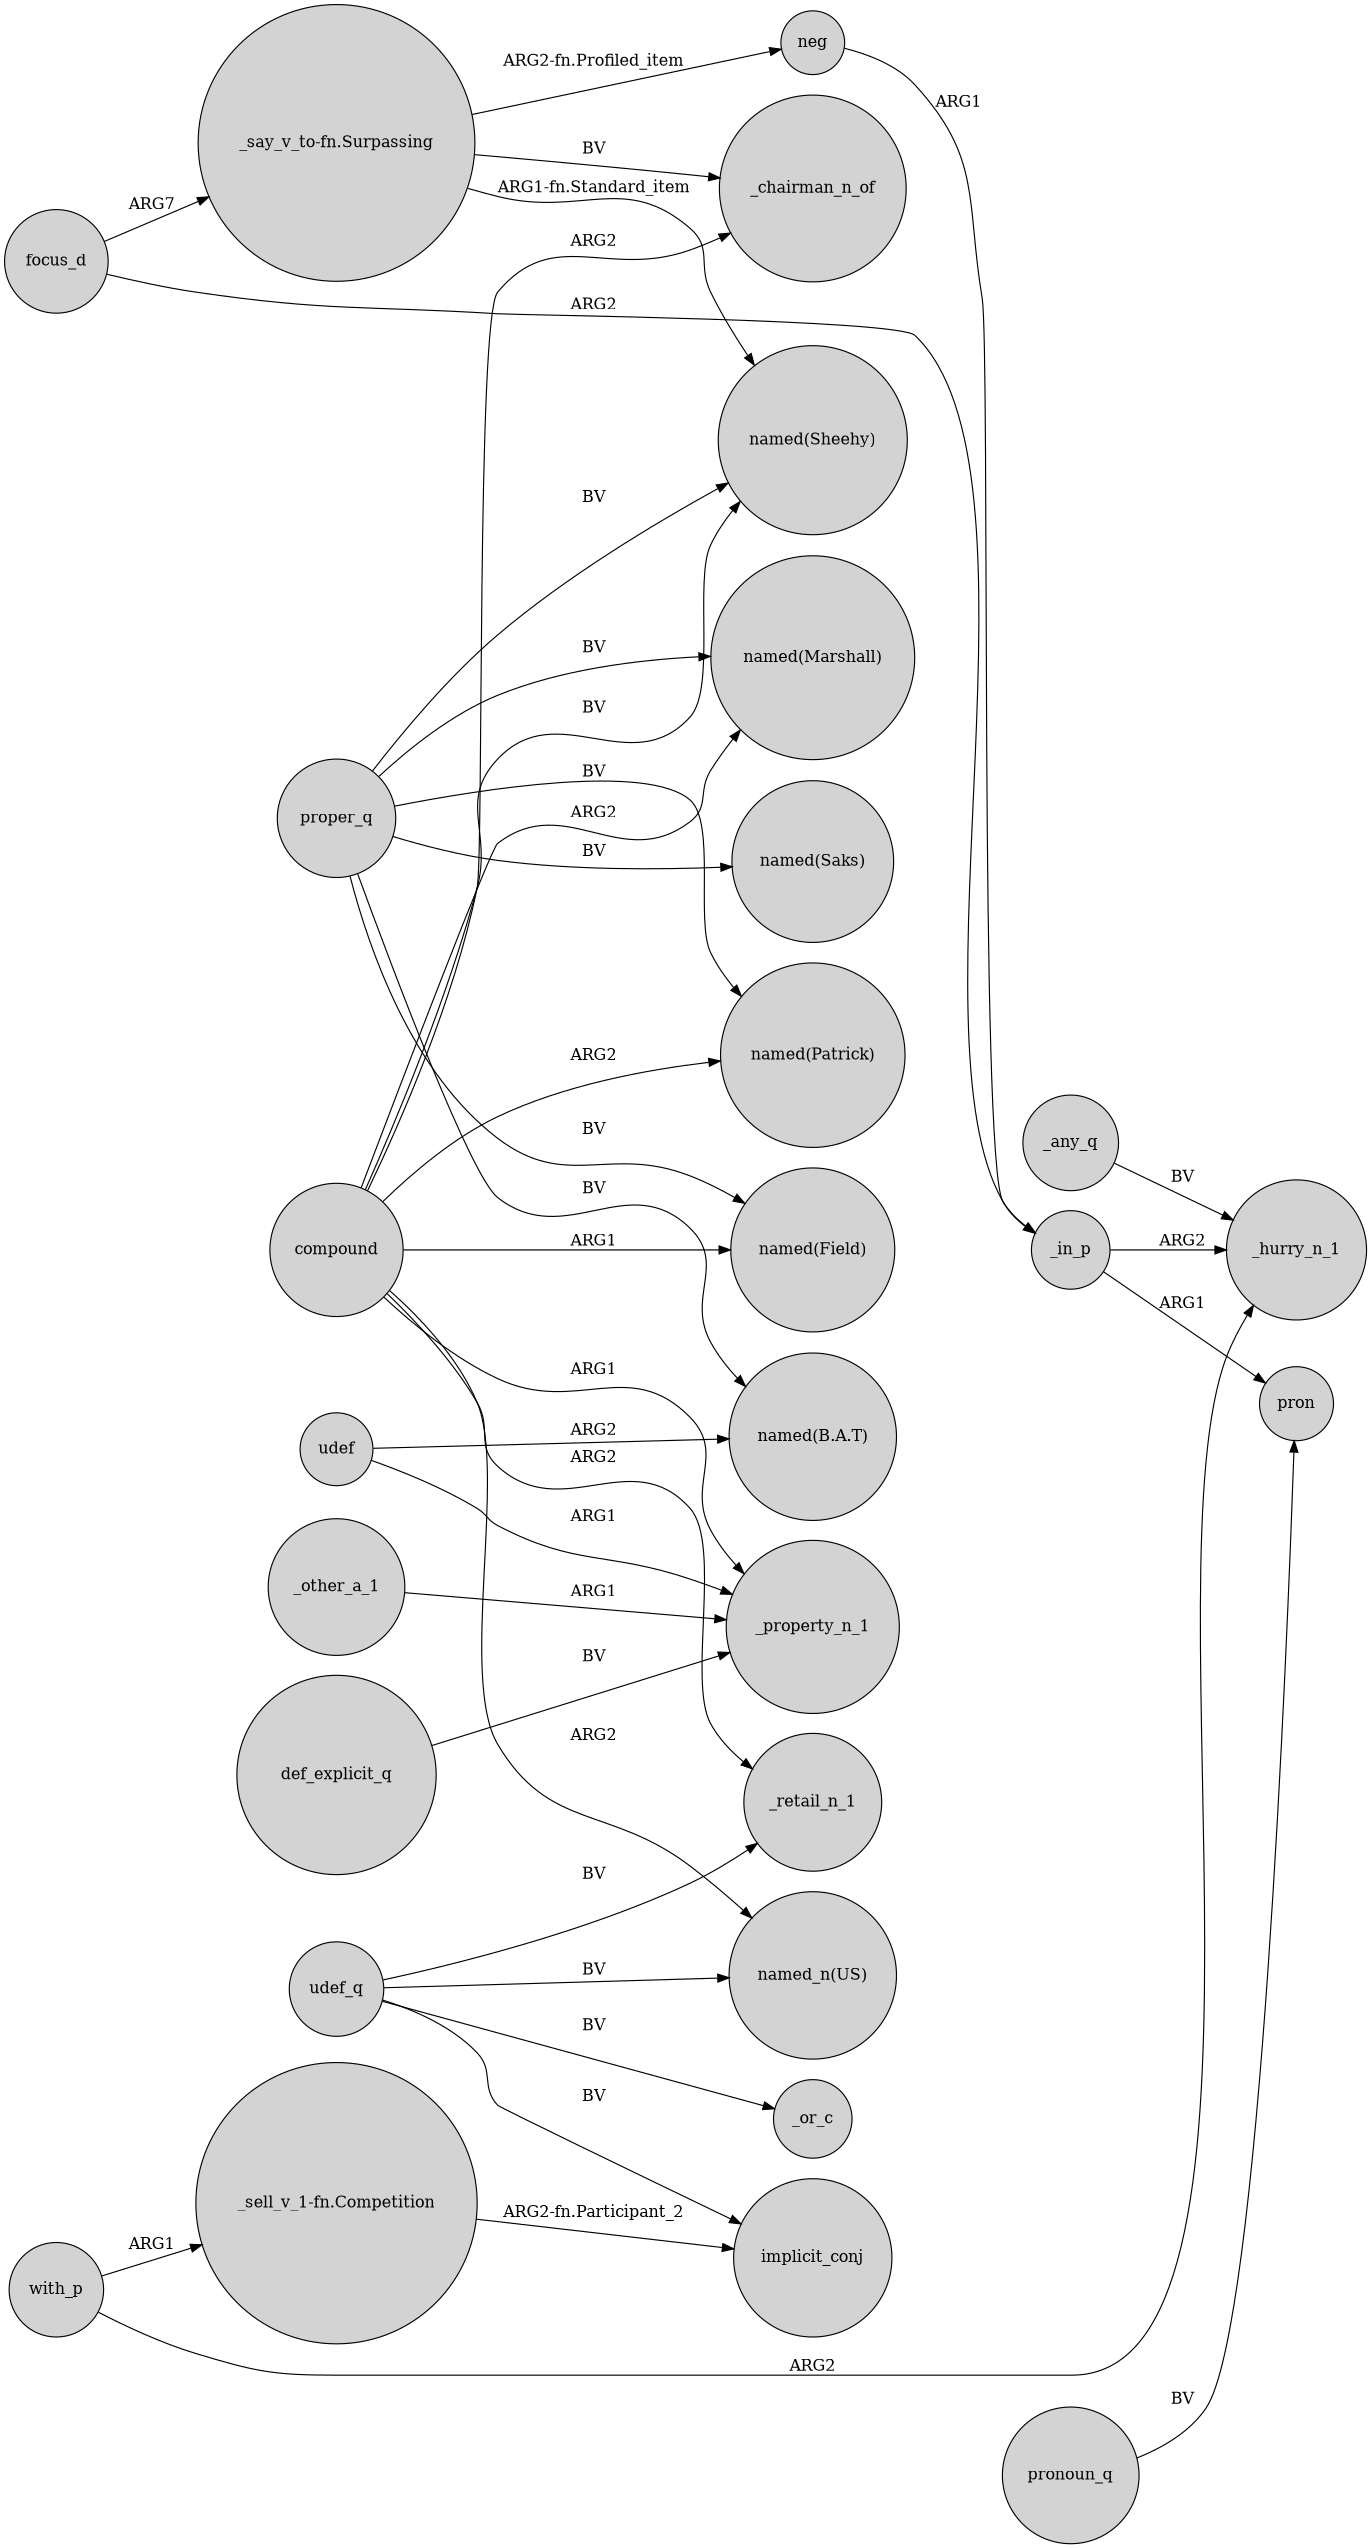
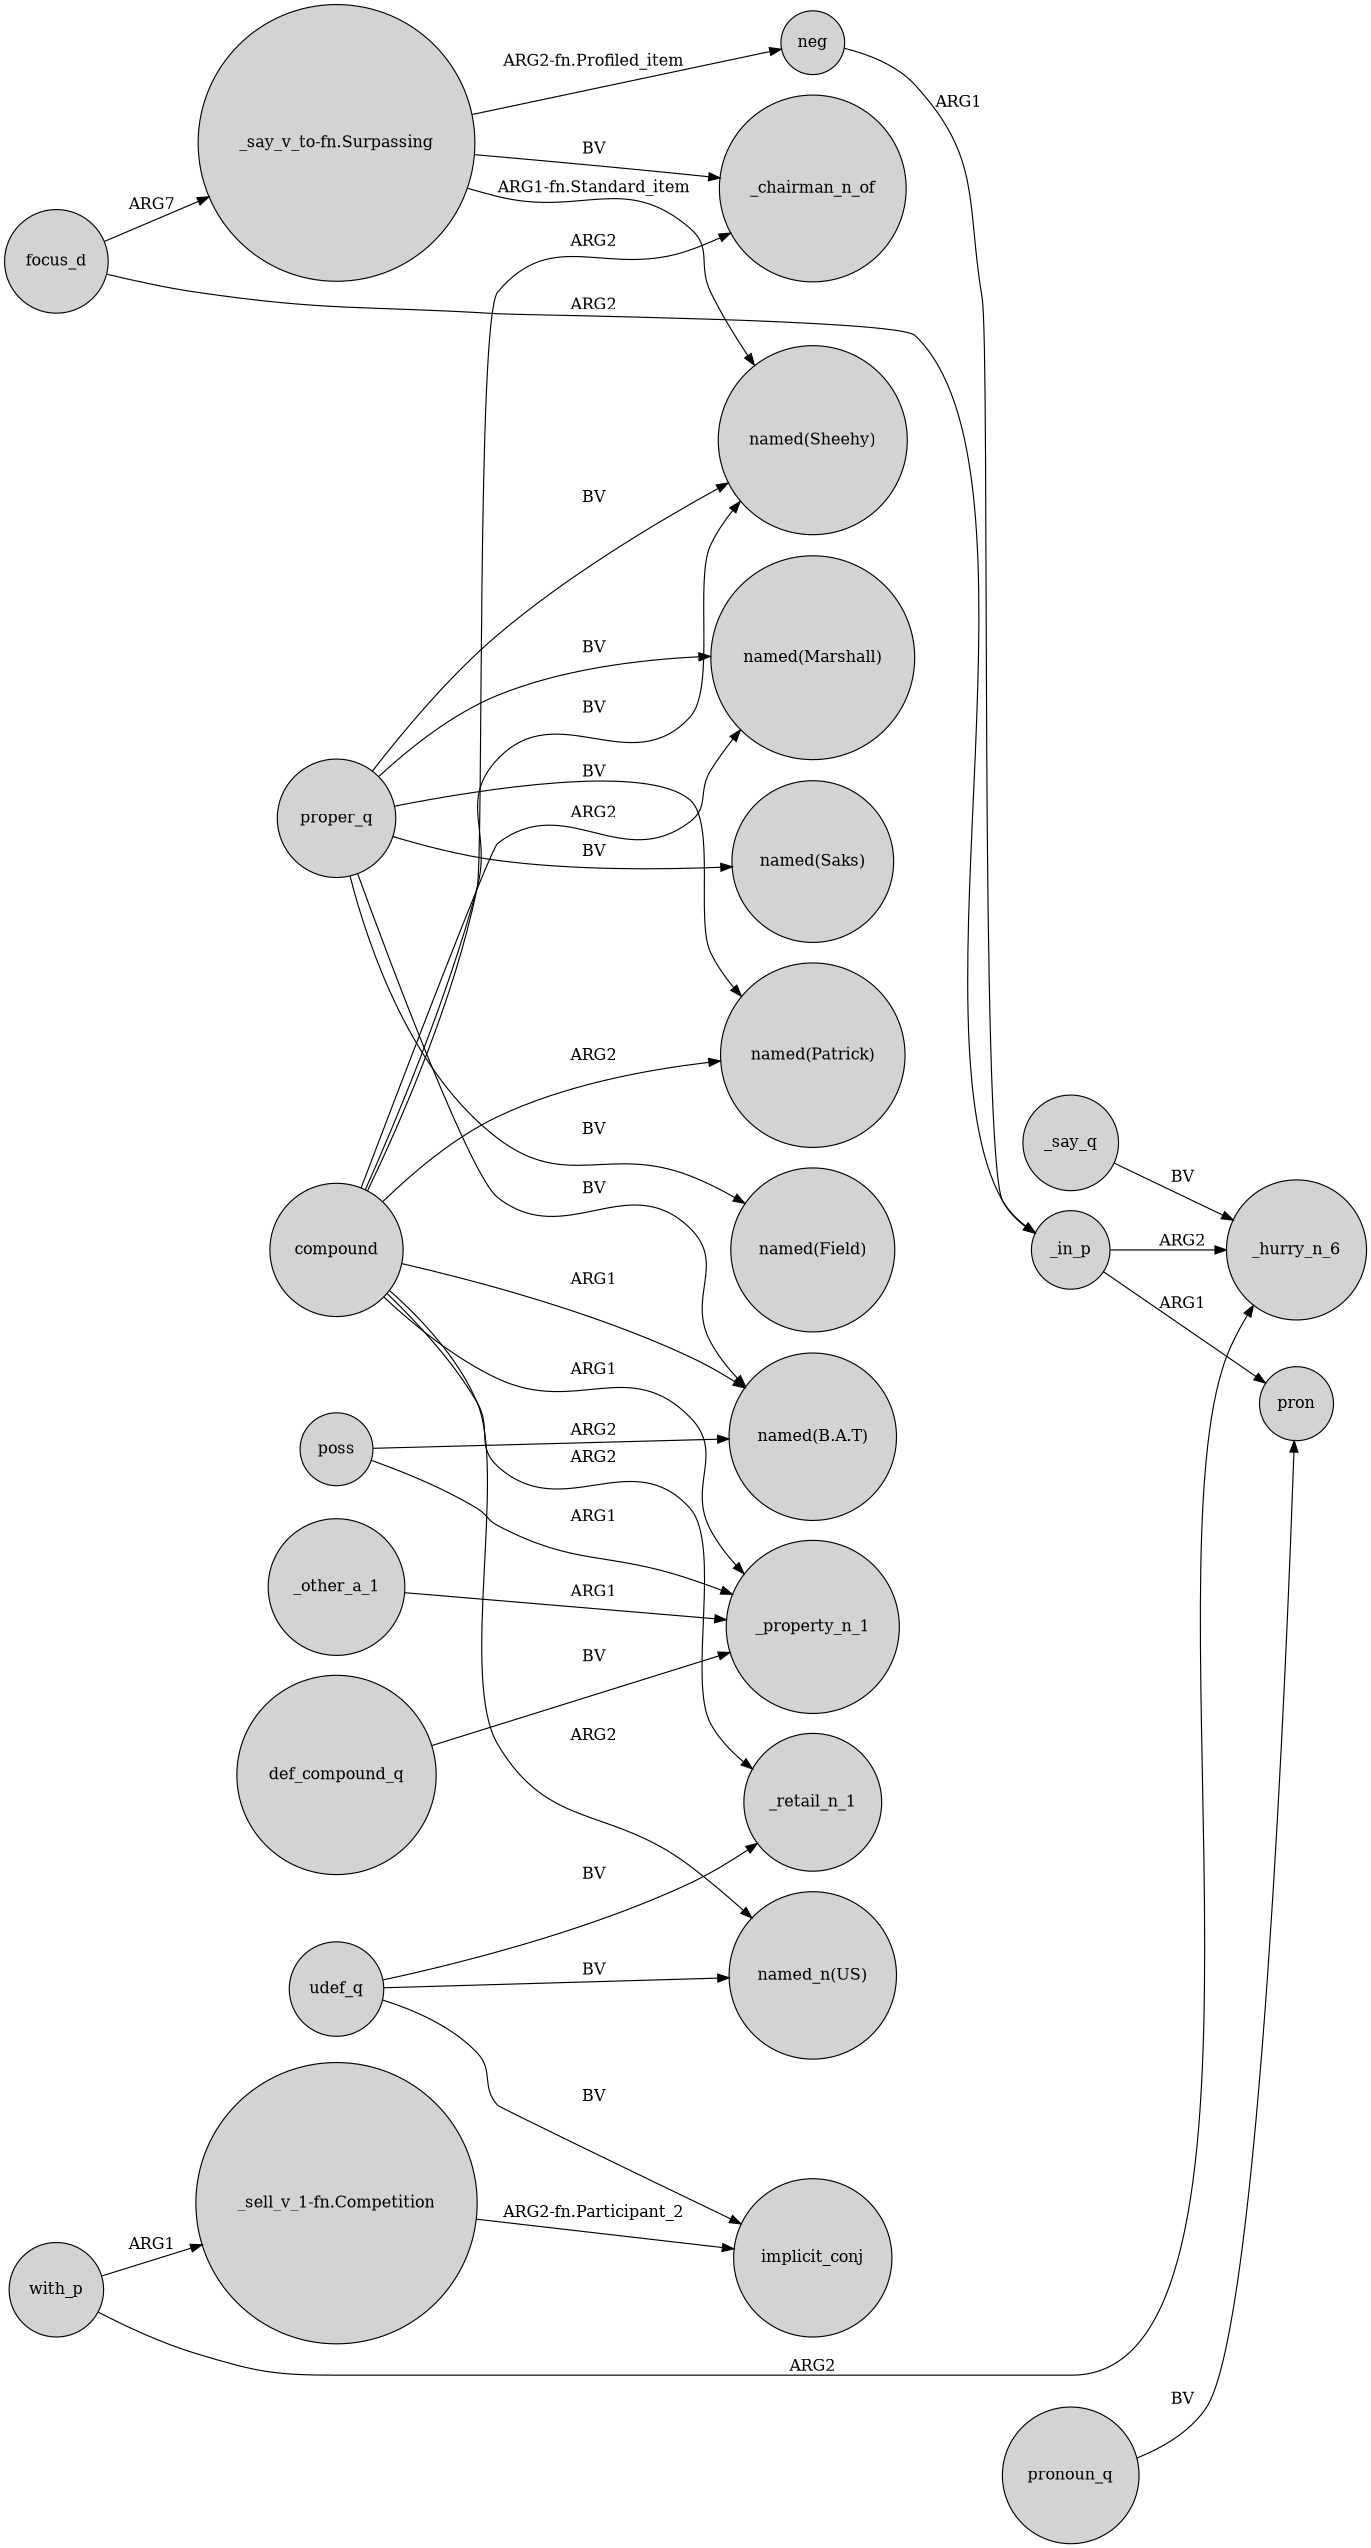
node "_any_q": label "_any_q" -> "_say_q"
edge "compound" -> "named(Field)": now "compound" -> "named(B.A.T)"
node "_hurry_n_1": label "_hurry_n_1" -> "_hurry_n_6"
node "udef": label "udef" -> "poss"
node "def_explicit_q": label "def_explicit_q" -> "def_compound_q"
node "_or_c": removed
